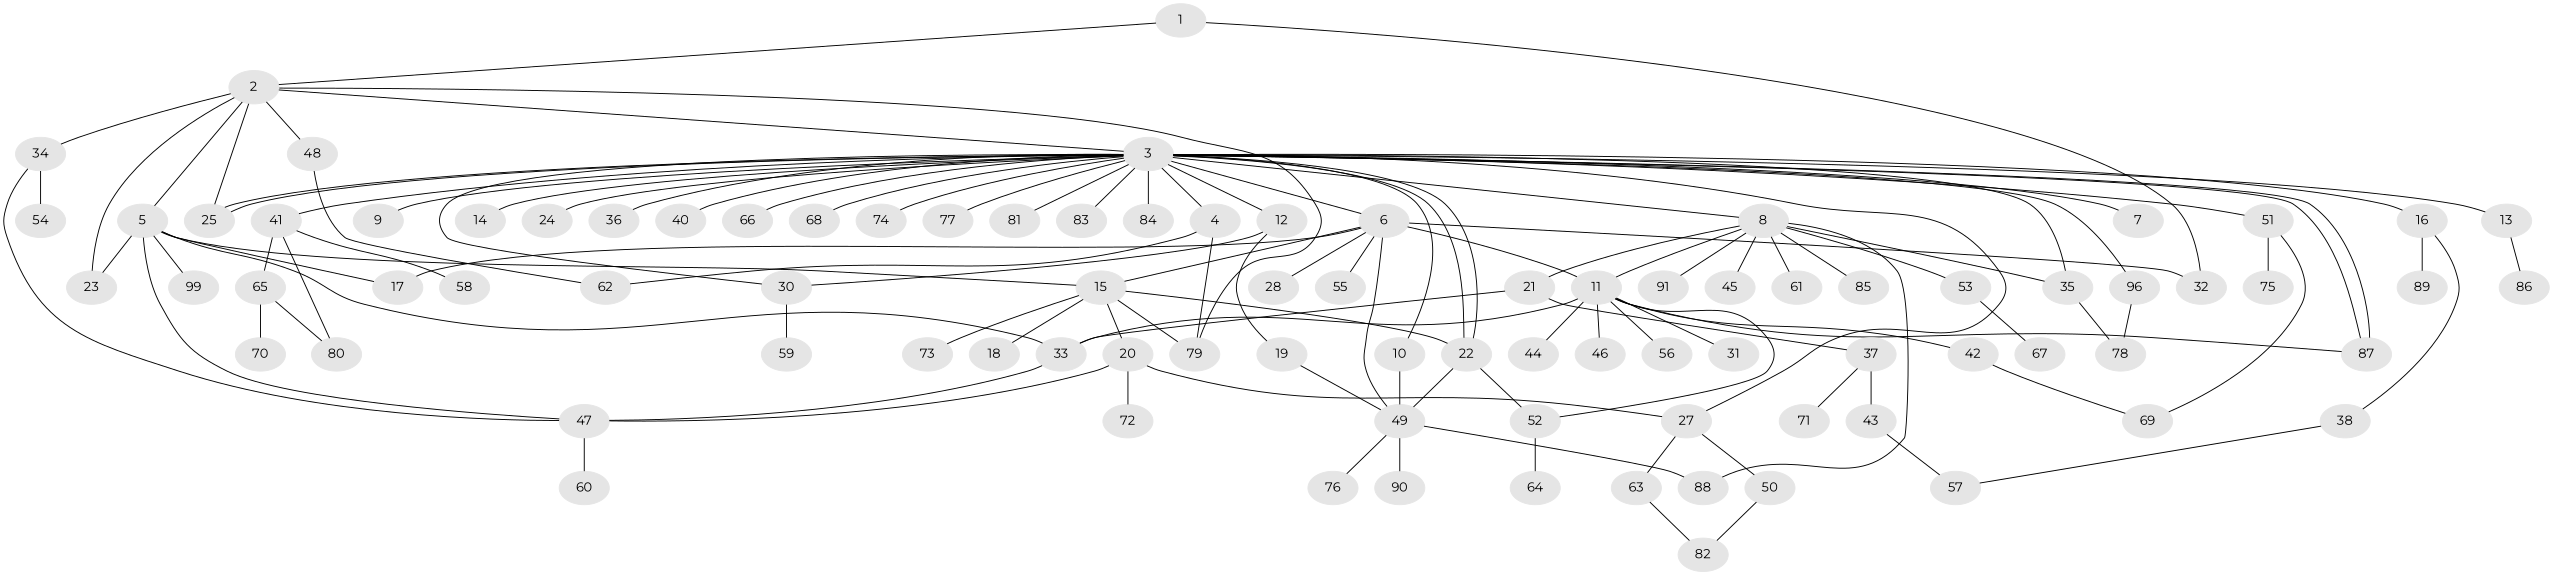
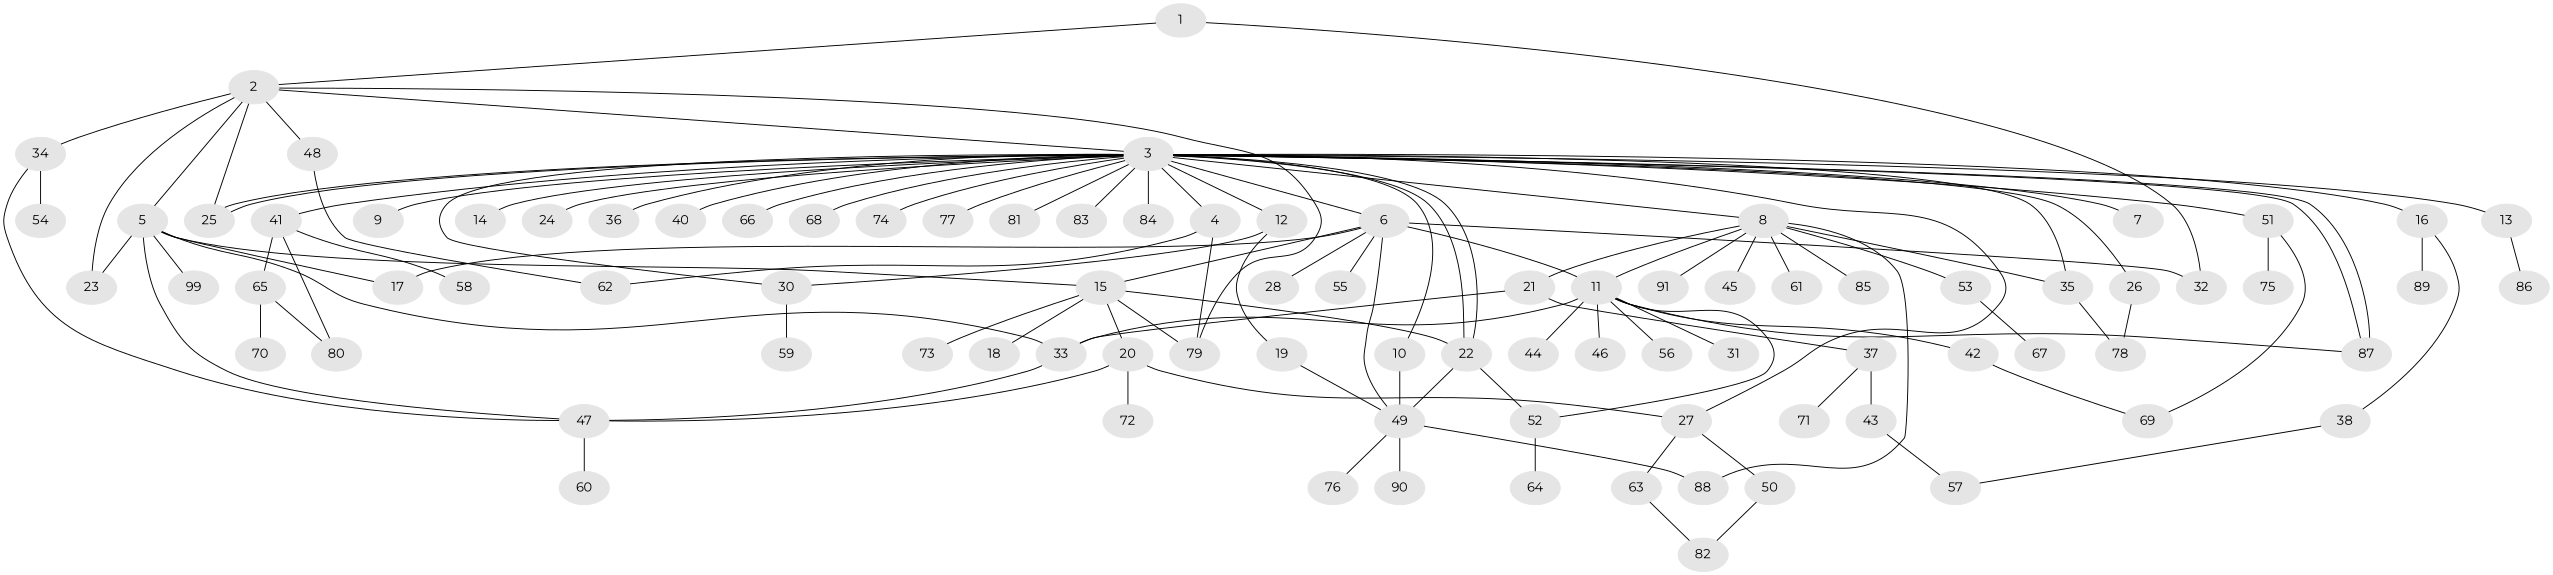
node "96": label "96" -> "26"
